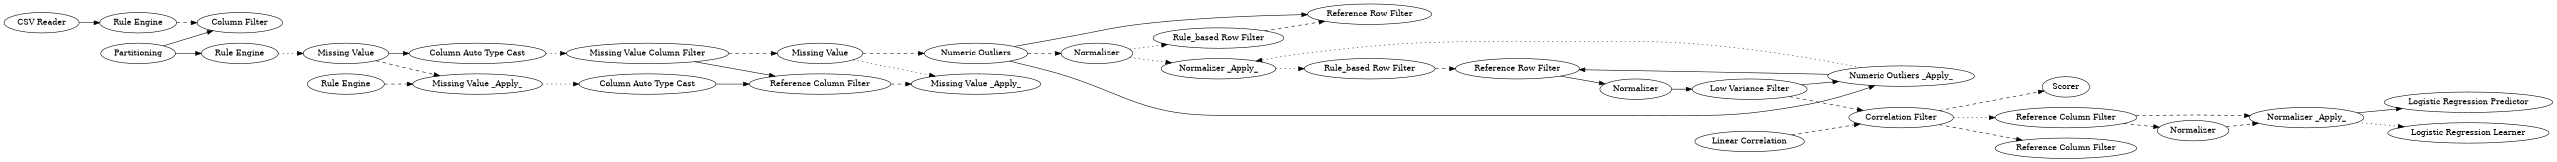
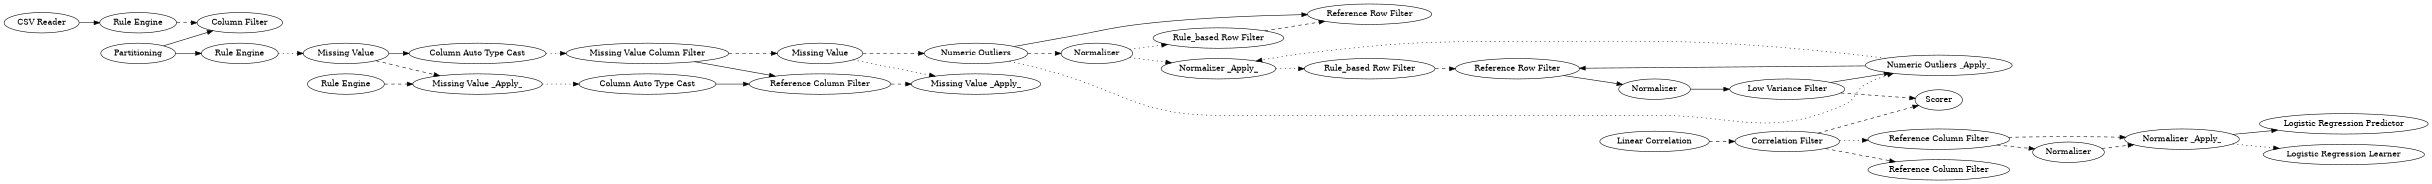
edge "Low Variance Filter" -> "Correlation Filter": now "Low Variance Filter" -> "Scorer"
edge "Numeric Outliers" -> "Numeric Outliers _Apply_": style solid -> dotted
